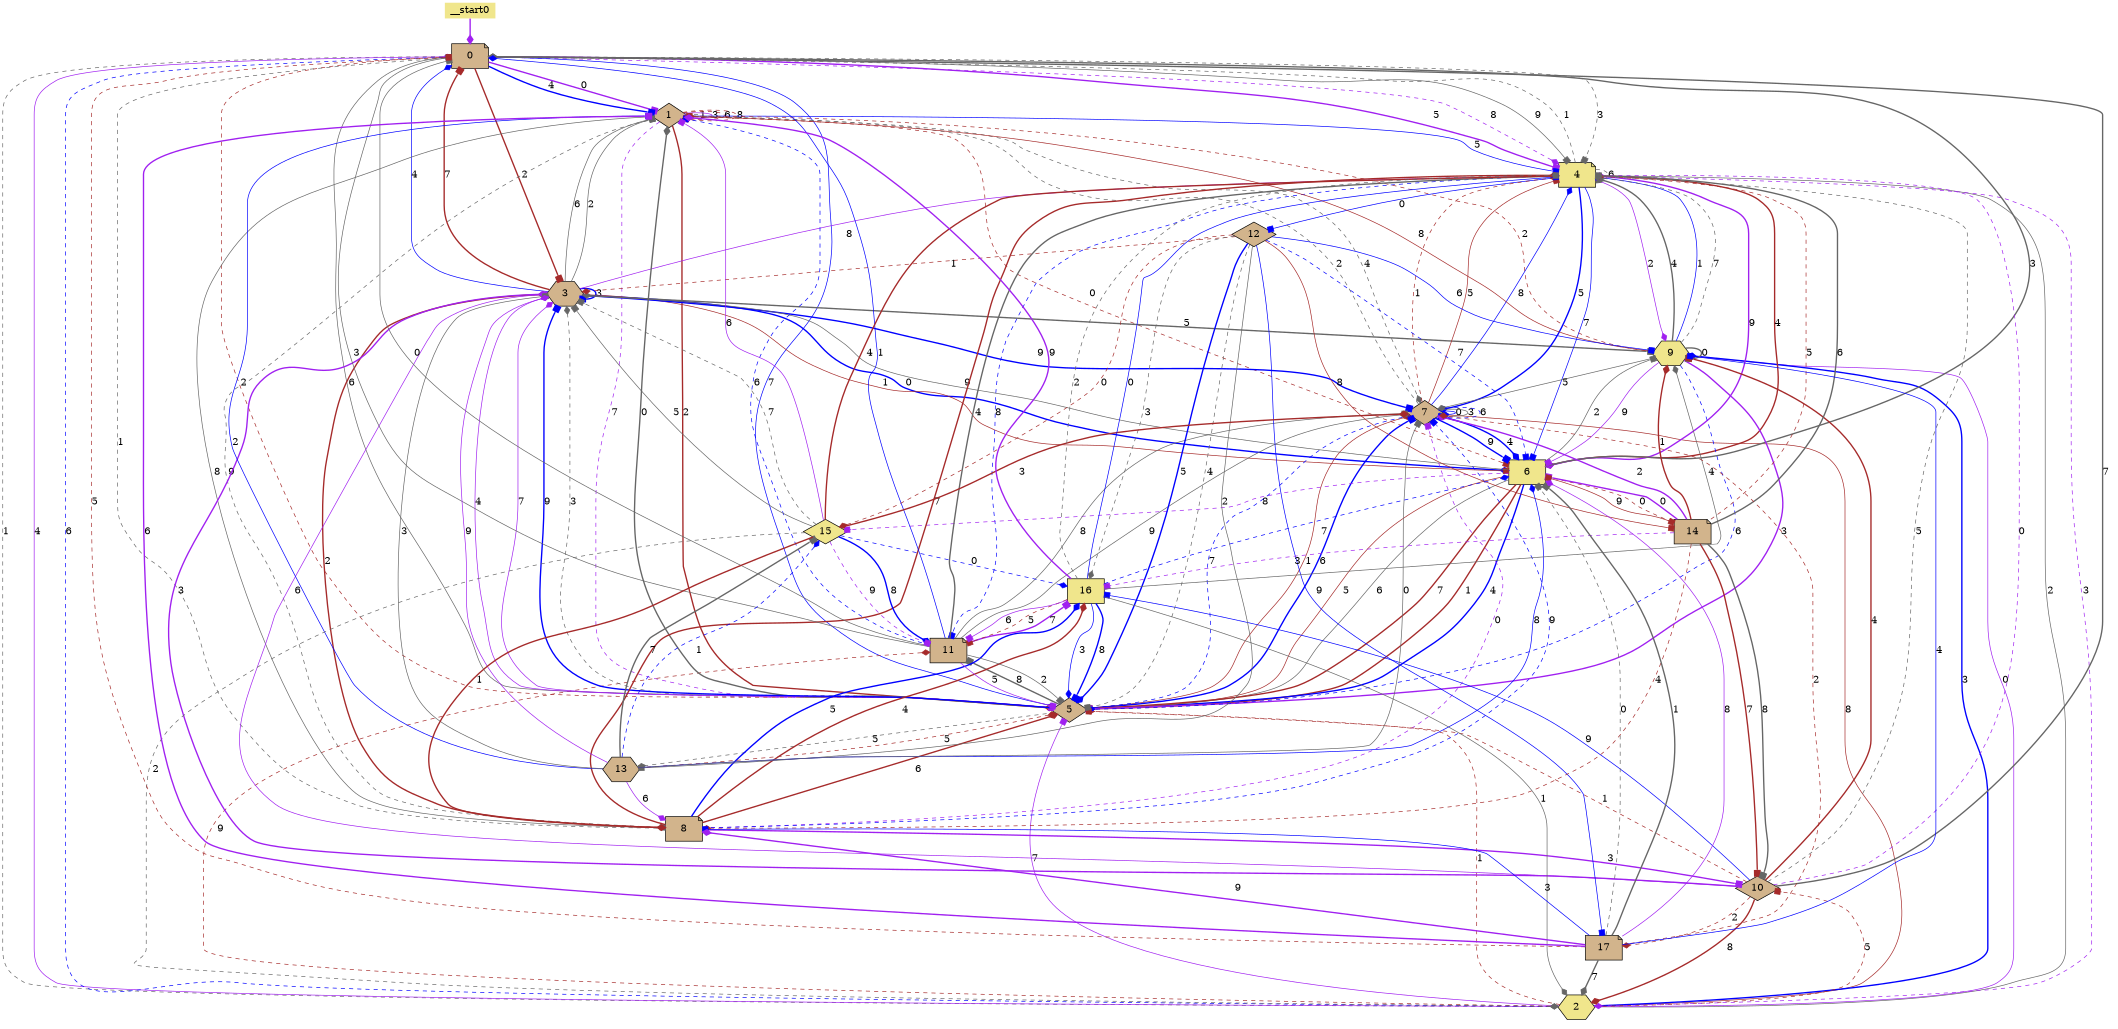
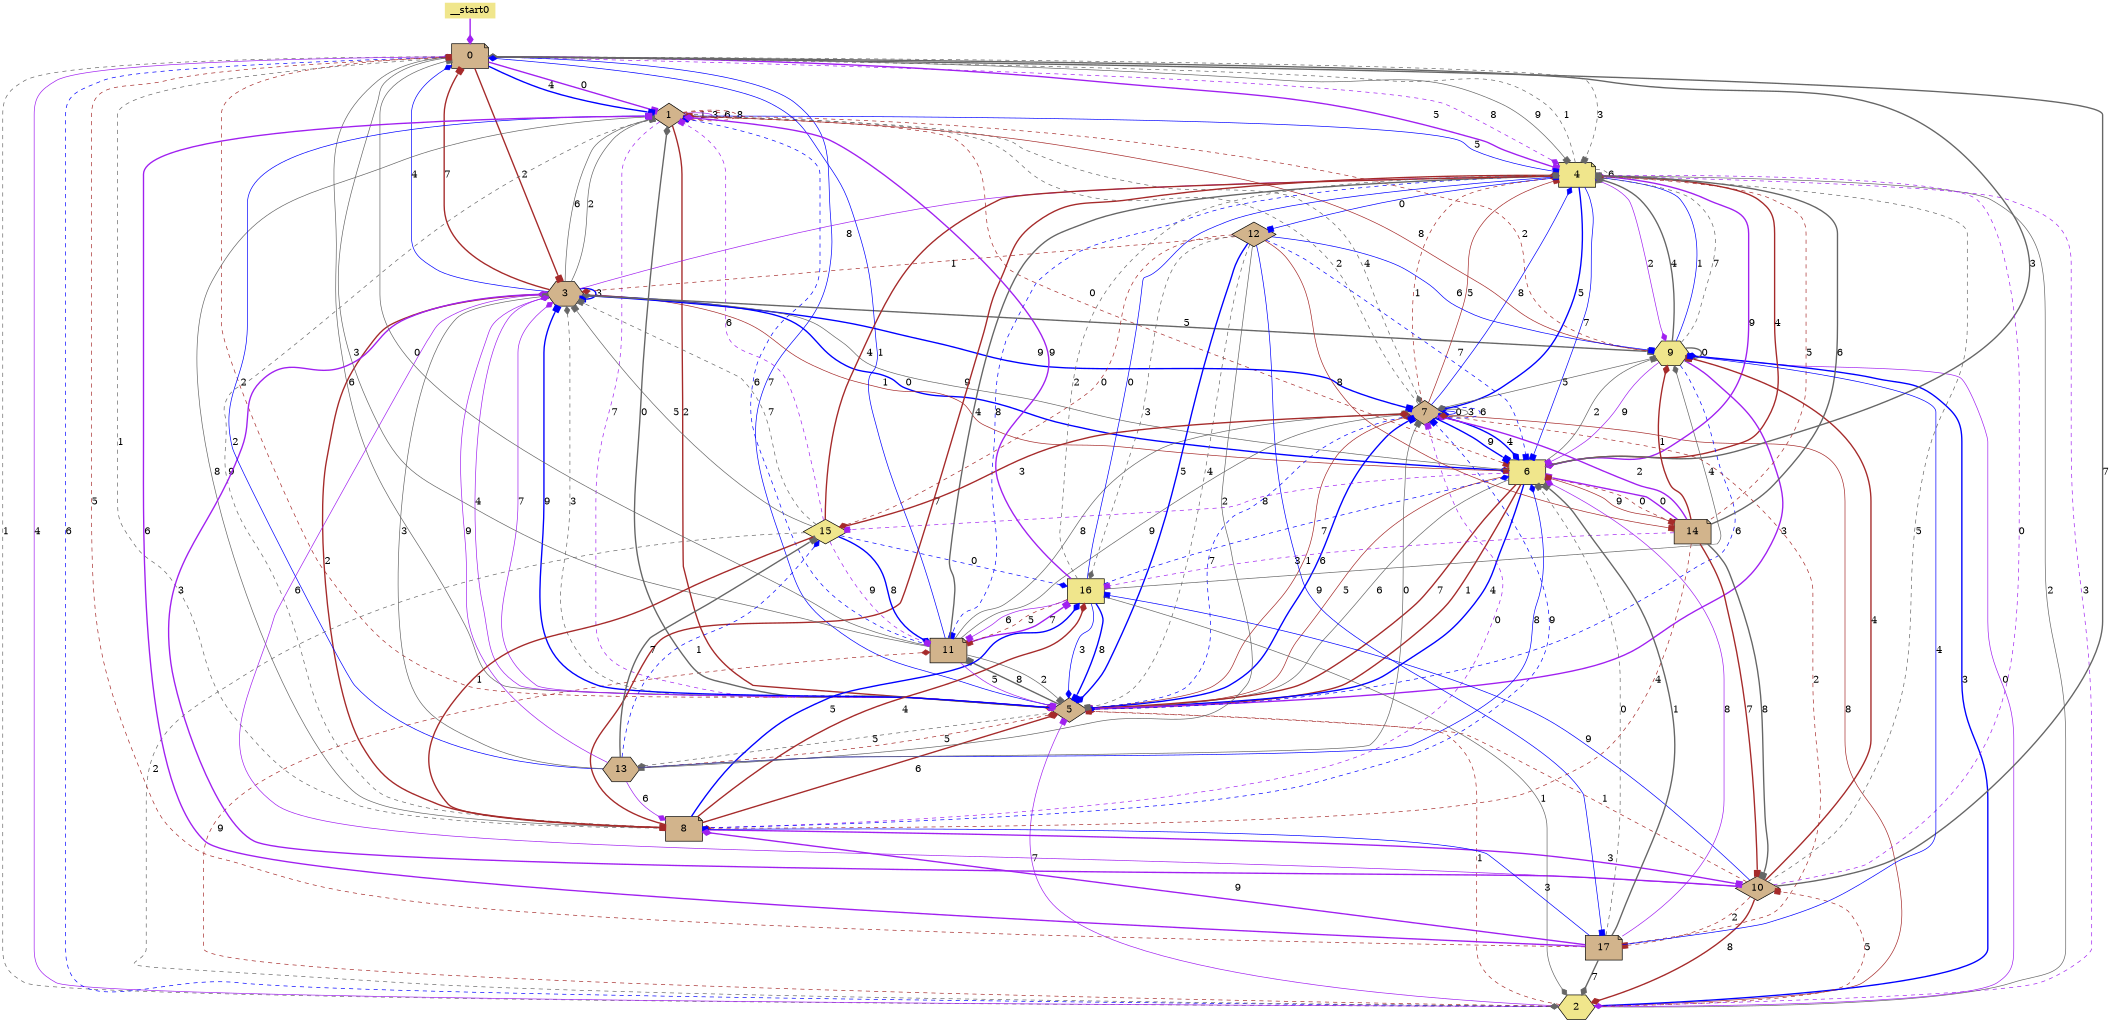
edge "15" -> "1": style solid -> dashed
edge "15" -> "8": arrowhead diamond -> box
edge "10" -> "17": arrowhead diamond -> box
